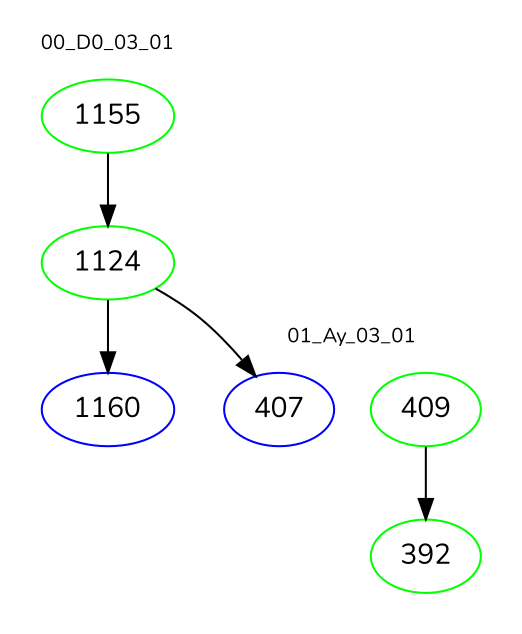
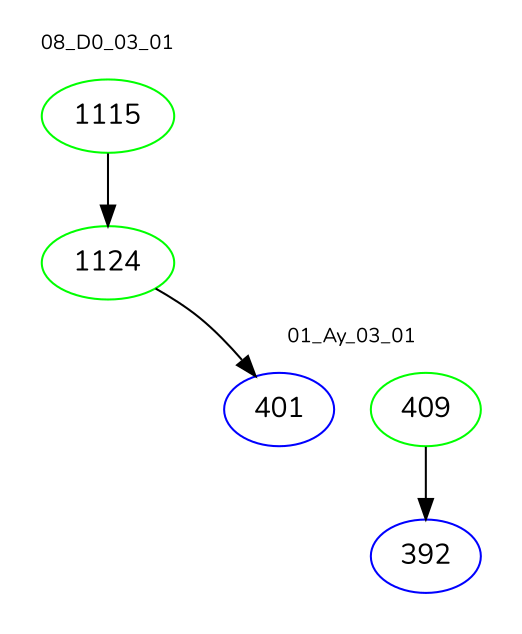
cluster "00_D0_03_01": label "00_D0_03_01" -> "08_D0_03_01"
node "1155": label "1155" -> "1115"
node "1160": removed
node "407": label "407" -> "401"
node "392": color green -> blue
